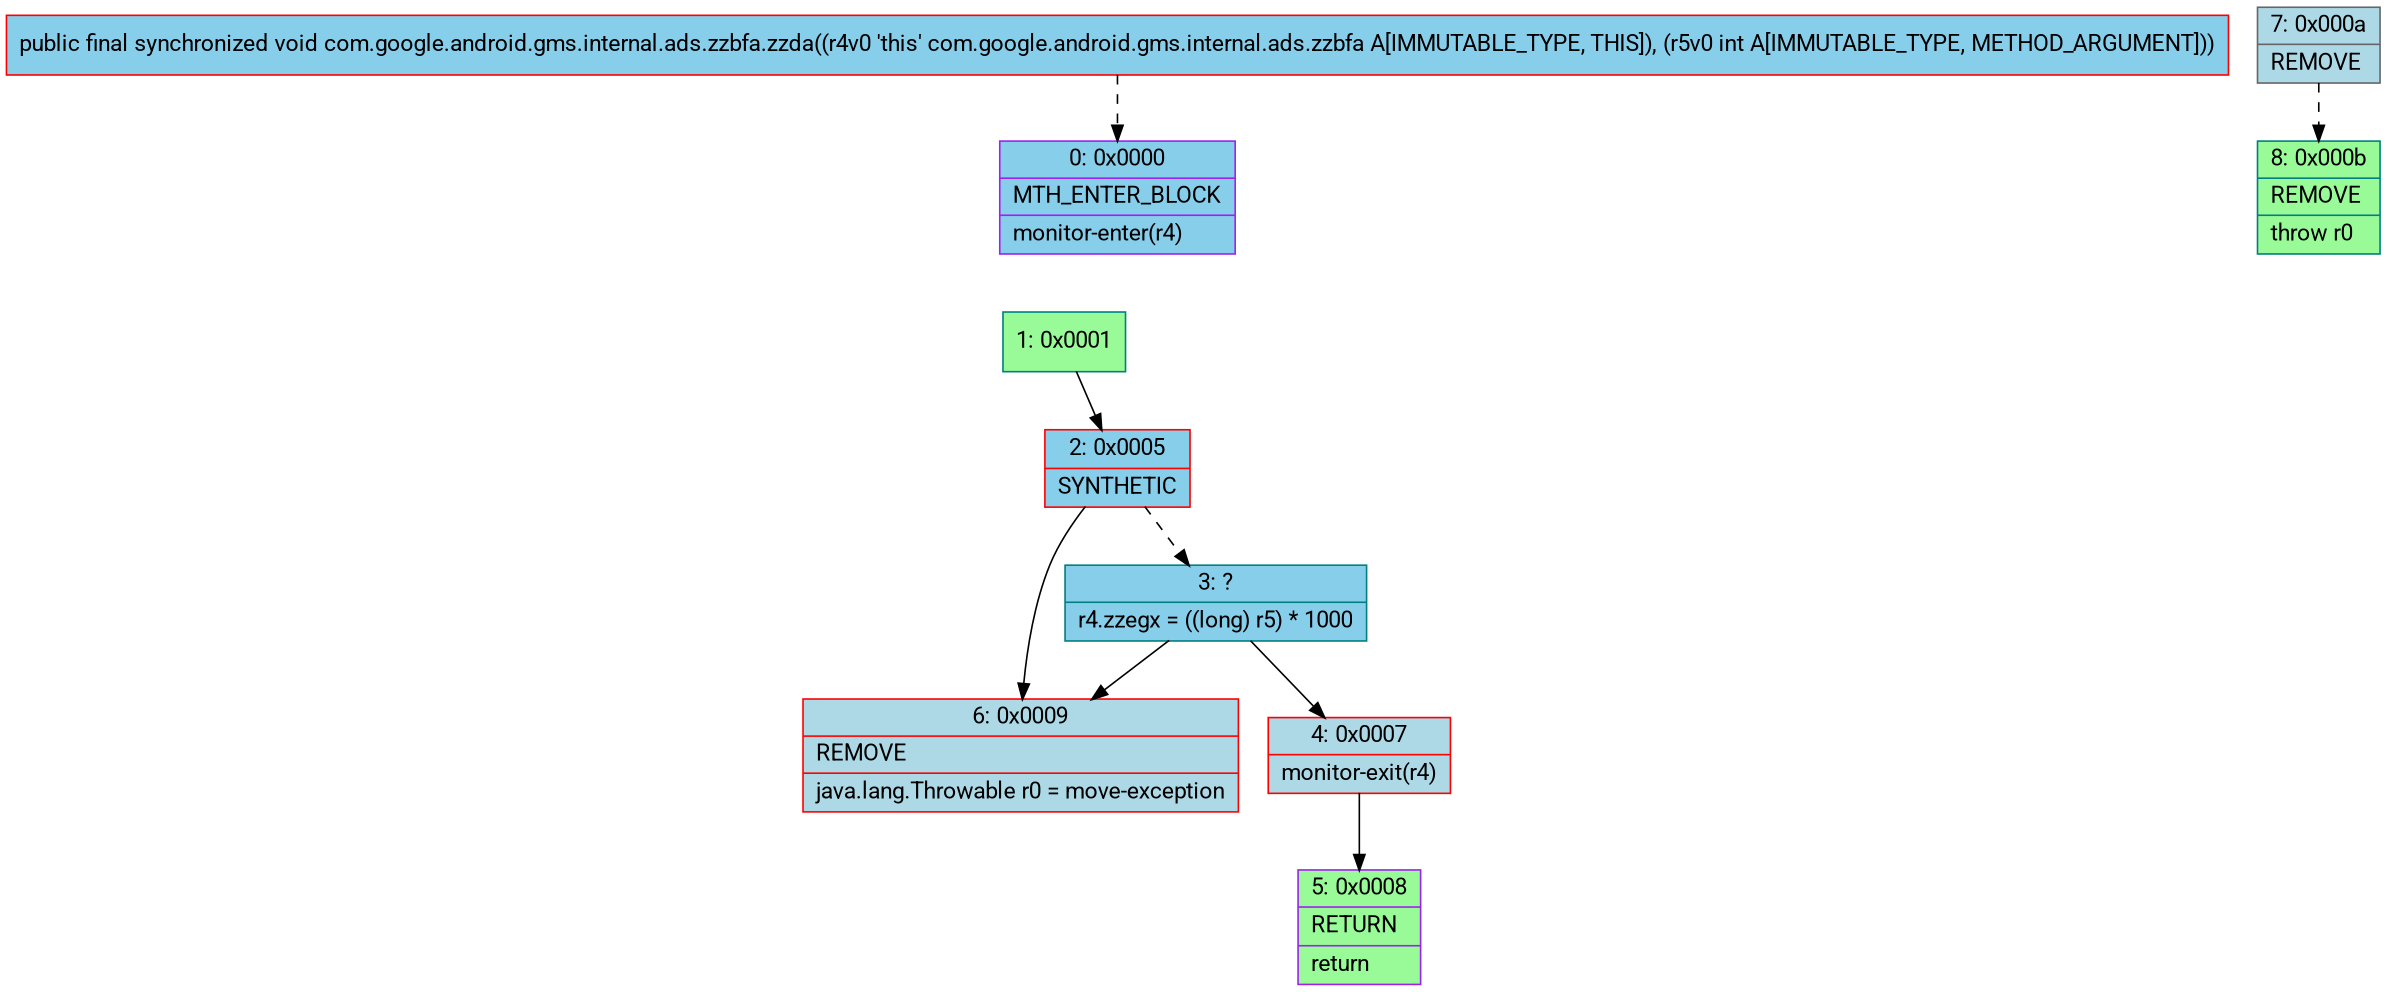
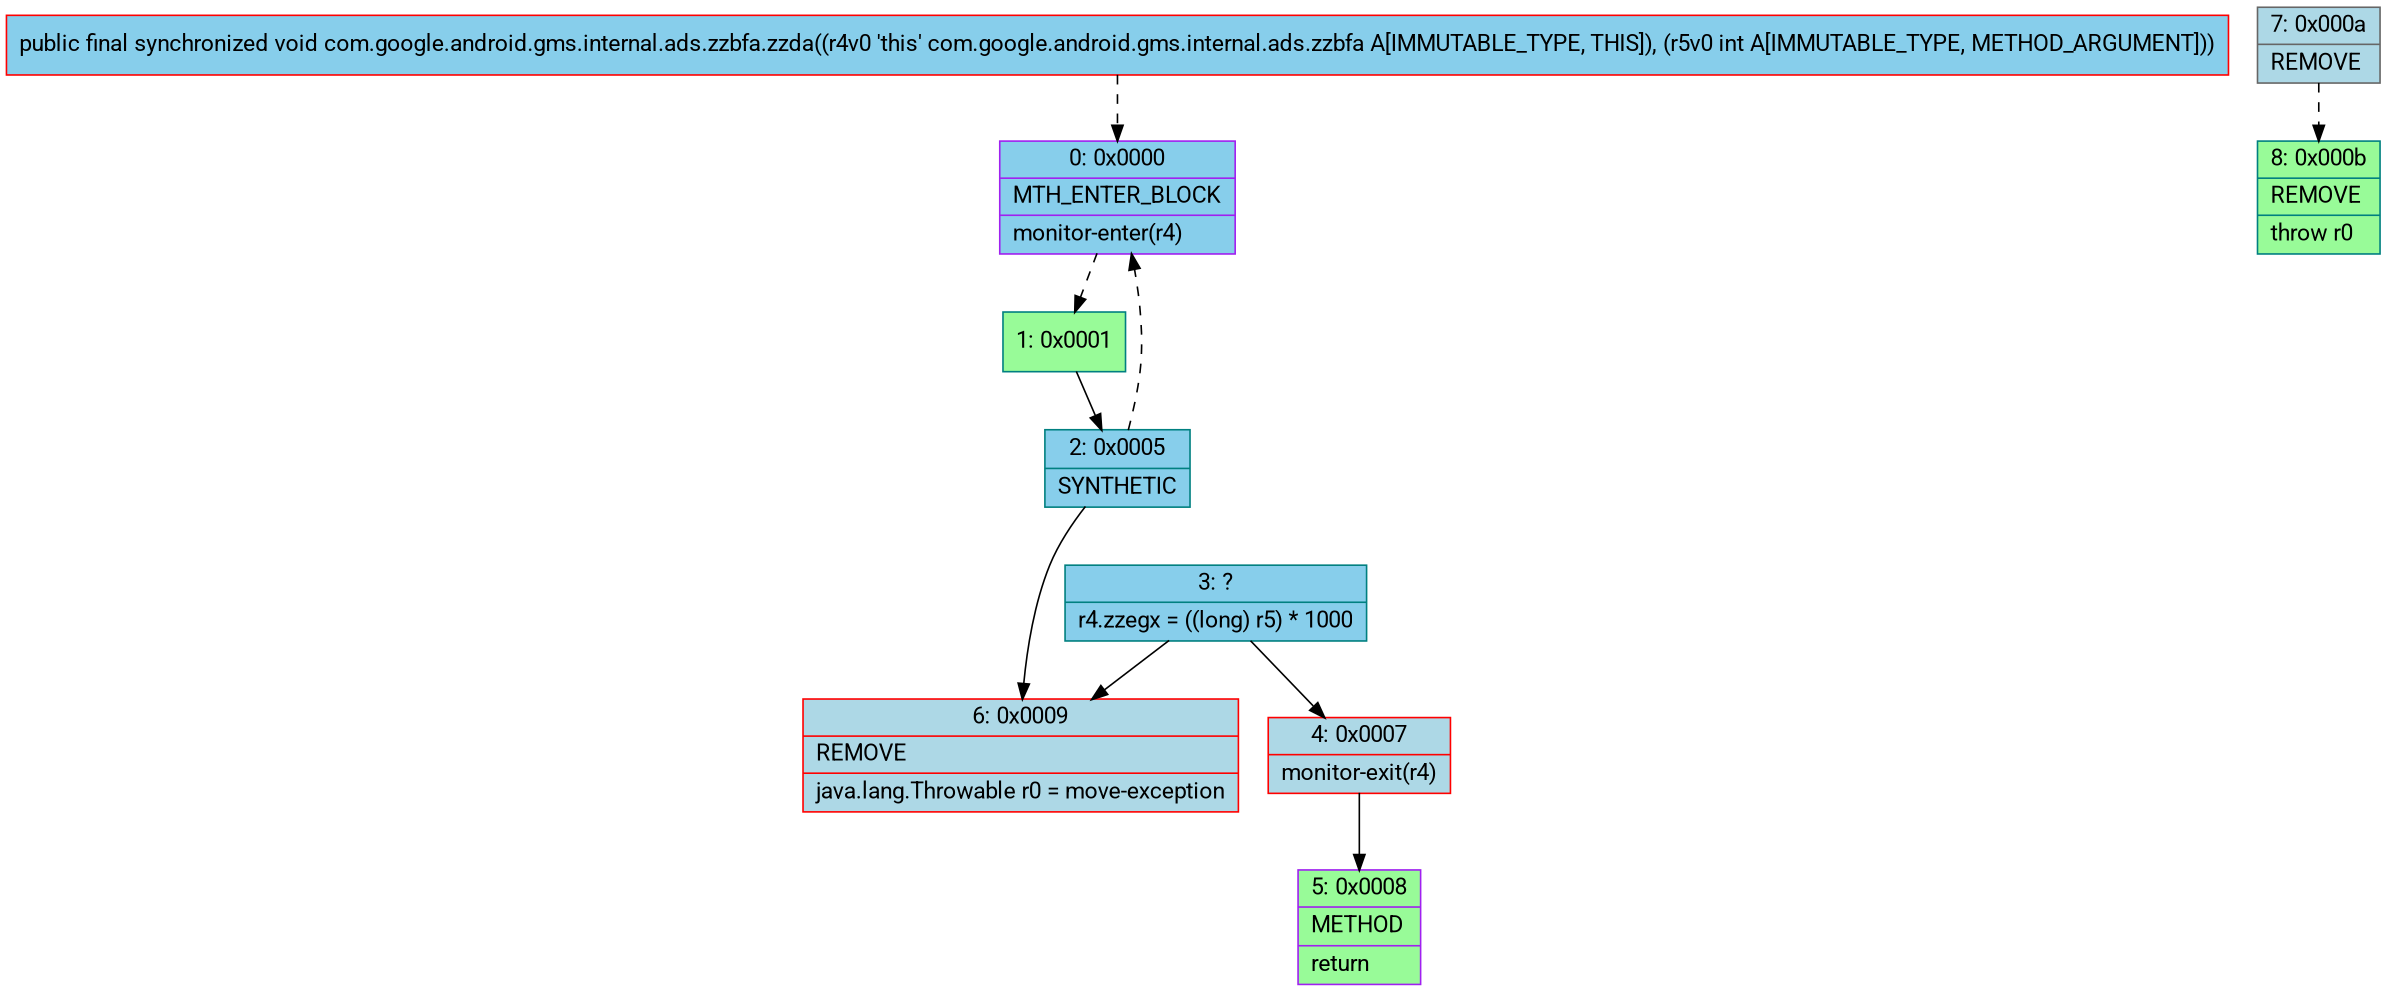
edge "0: 0x0000" -> "1: 0x0001": added
node "2: 0x0005": color red -> teal
edge "2: 0x0005" -> "3: ?": now "2: 0x0005" -> "0: 0x0000"
node "5: 0x0008": text "RETURN" -> "METHOD"
